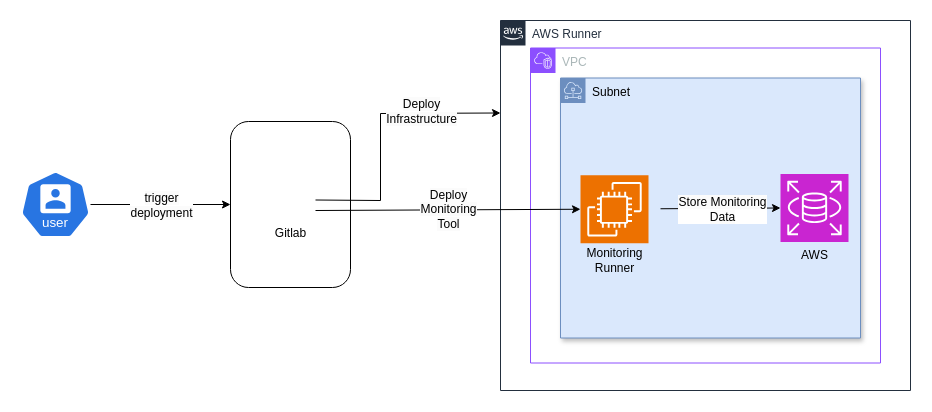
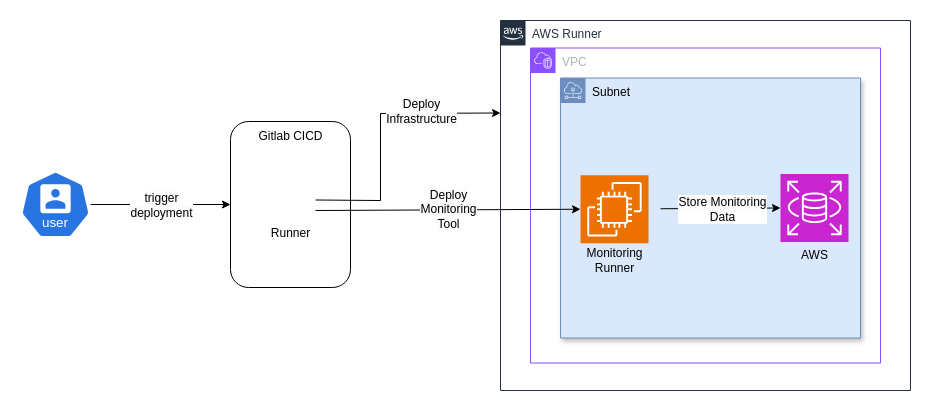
node "Gitlab CICD": added
node "Gitlab": label "Gitlab" -> "Runner"
